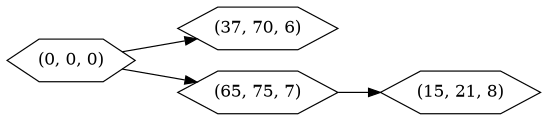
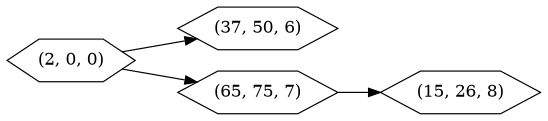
node "(37, 70, 6)": label "(37, 70, 6)" -> "(37, 50, 6)"
node "(0, 0, 0)": label "(0, 0, 0)" -> "(2, 0, 0)"
node "(15, 21, 8)": label "(15, 21, 8)" -> "(15, 26, 8)"
